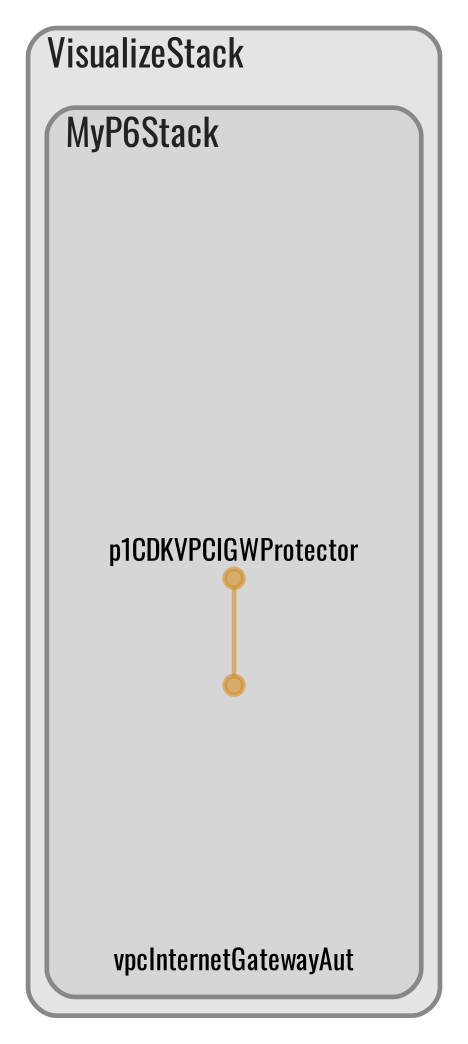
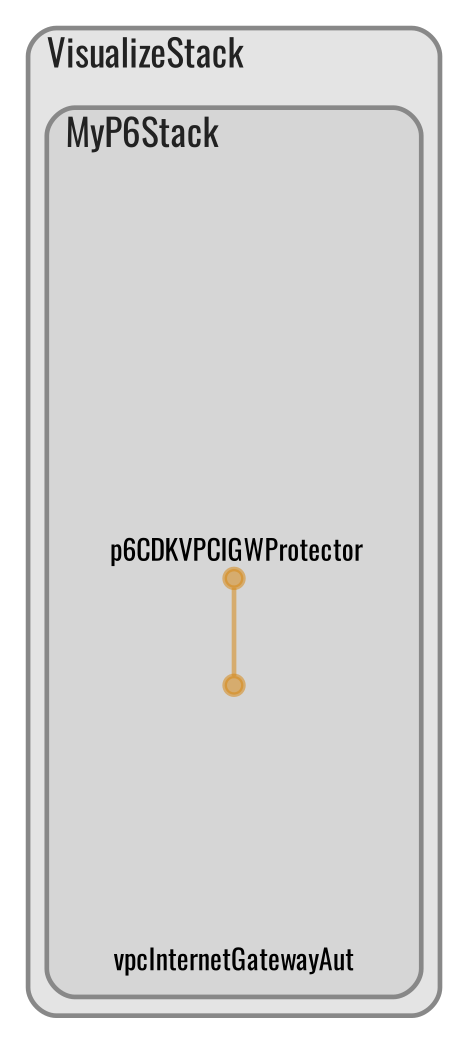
node "p1CDKVPCIGWProtector": label "p1CDKVPCIGWProtector" -> "p6CDKVPCIGWProtector"
